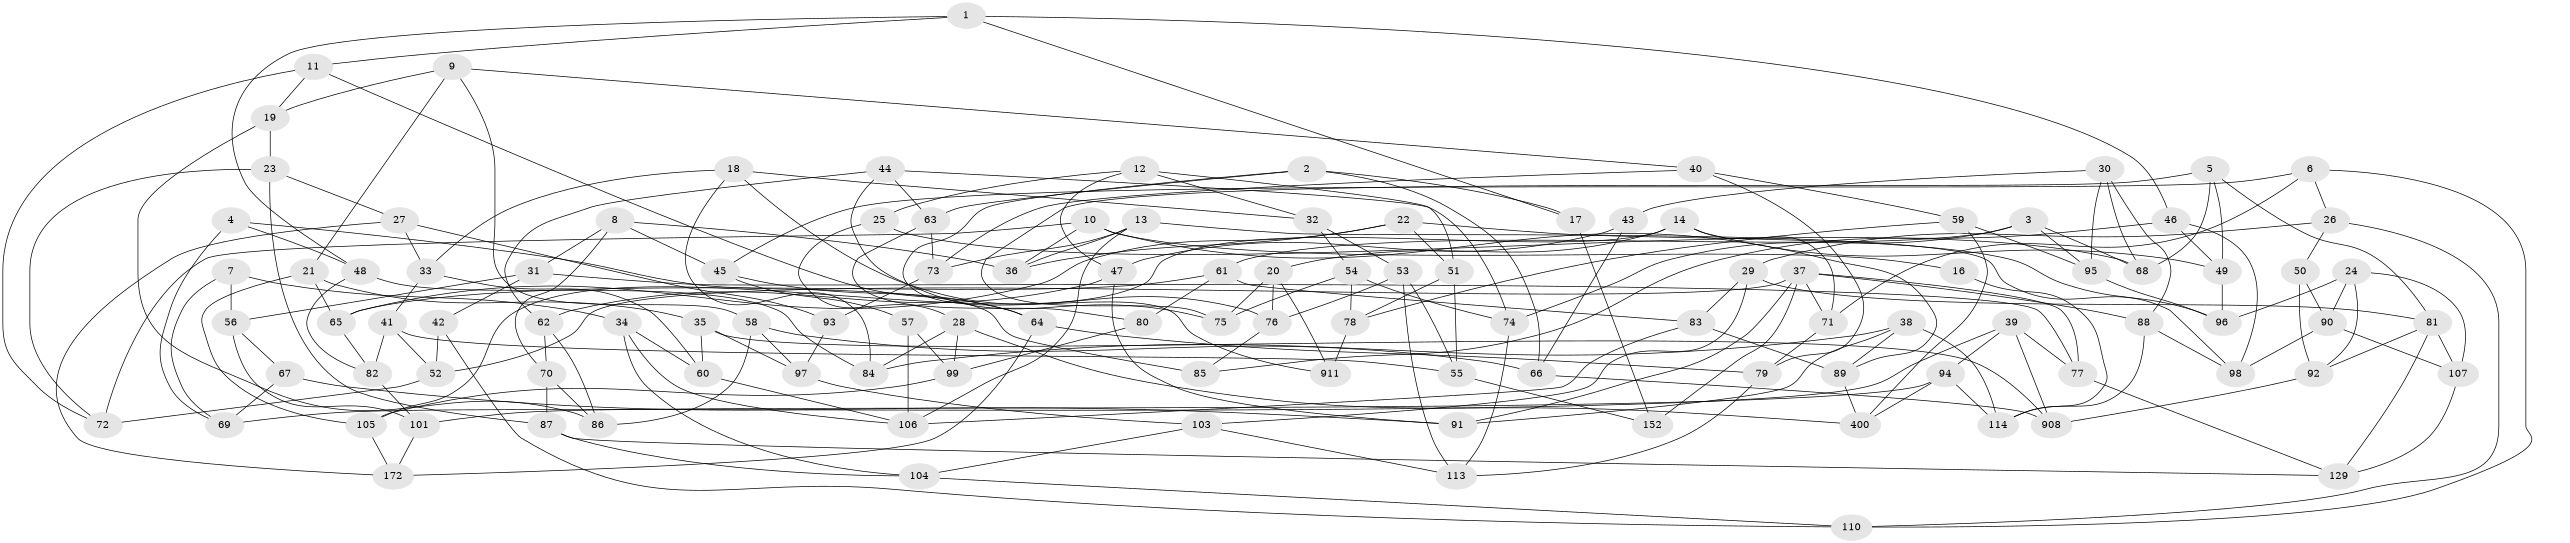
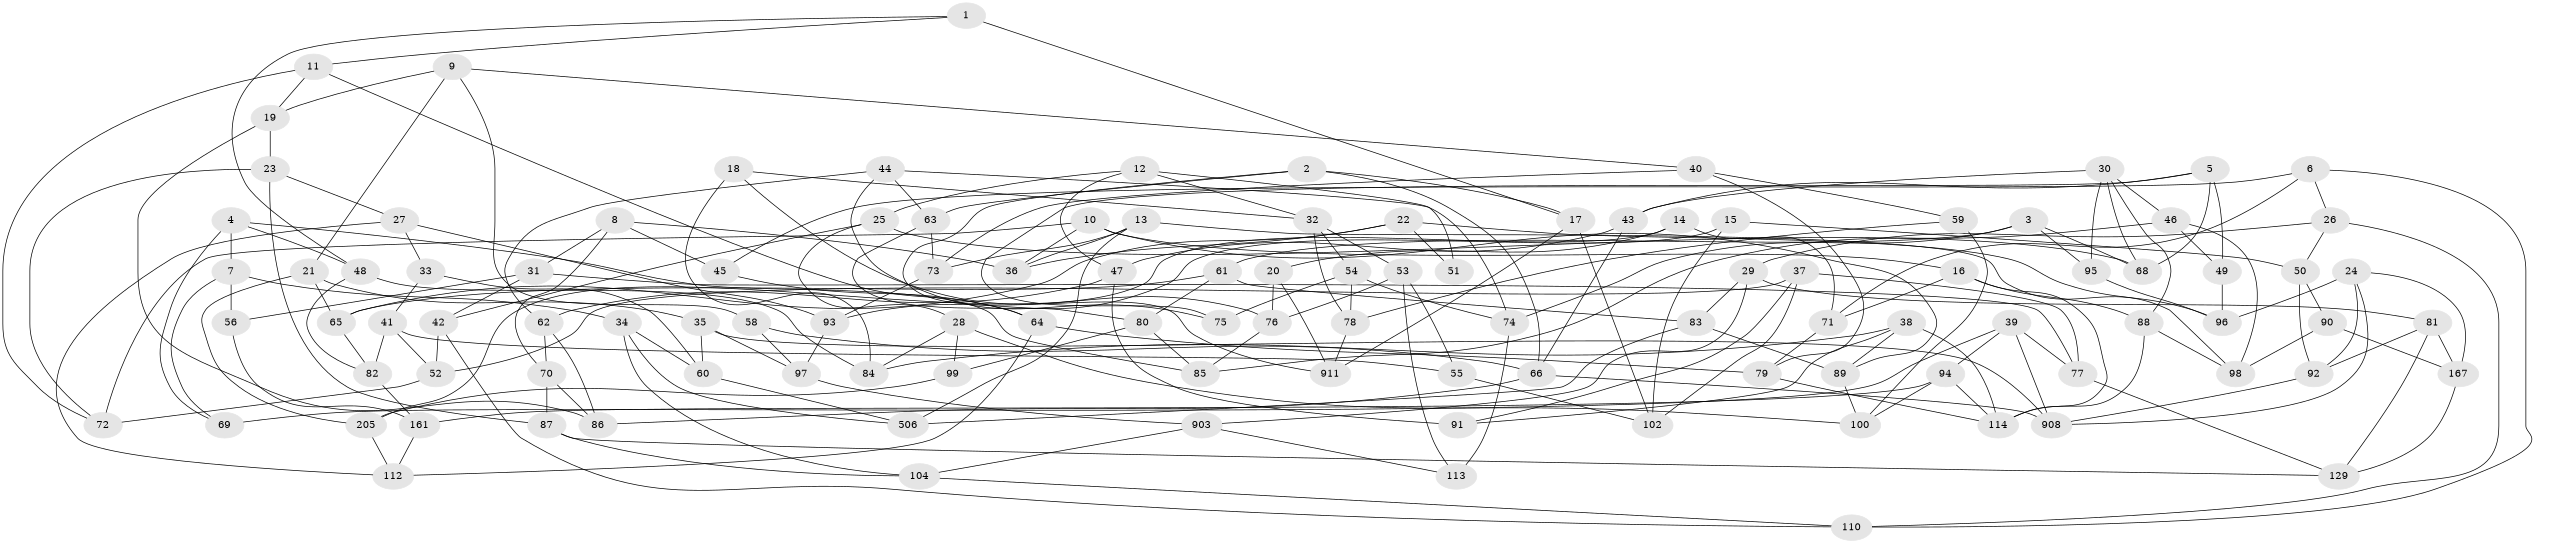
edge "1" -- "46": now "30" -- "46"
edge "18" -- "33": removed
node "15": added
edge "5" -- "81": now "5" -- "43"
edge "59" -- "95": removed
edge "4" -- "7": added
edge "14" -- "49": removed
edge "25" -- "42": added
edge "37" -- "88": now "16" -- "88"
edge "20" -- "75": removed
edge "37" -- "71": now "16" -- "71"
edge "24" -- "90": now "24" -- "908"
edge "51" -- "78": now "32" -- "78"
edge "17" -- "911": added
node "57": removed
edge "51" -- "55": removed
edge "80" -- "85": added
node "67": removed
node "107": label "107" -> "167"
edge "58" -- "86": now "66" -- "86"
node "105": label "105" -> "205"
node "101": label "101" -> "161"
node "106": label "106" -> "506"
node "103": label "103" -> "903"
node "152": label "152" -> "102"
node "400": label "400" -> "100"
edge "79" -- "113": now "79" -- "114"
node "172": label "172" -> "112"
